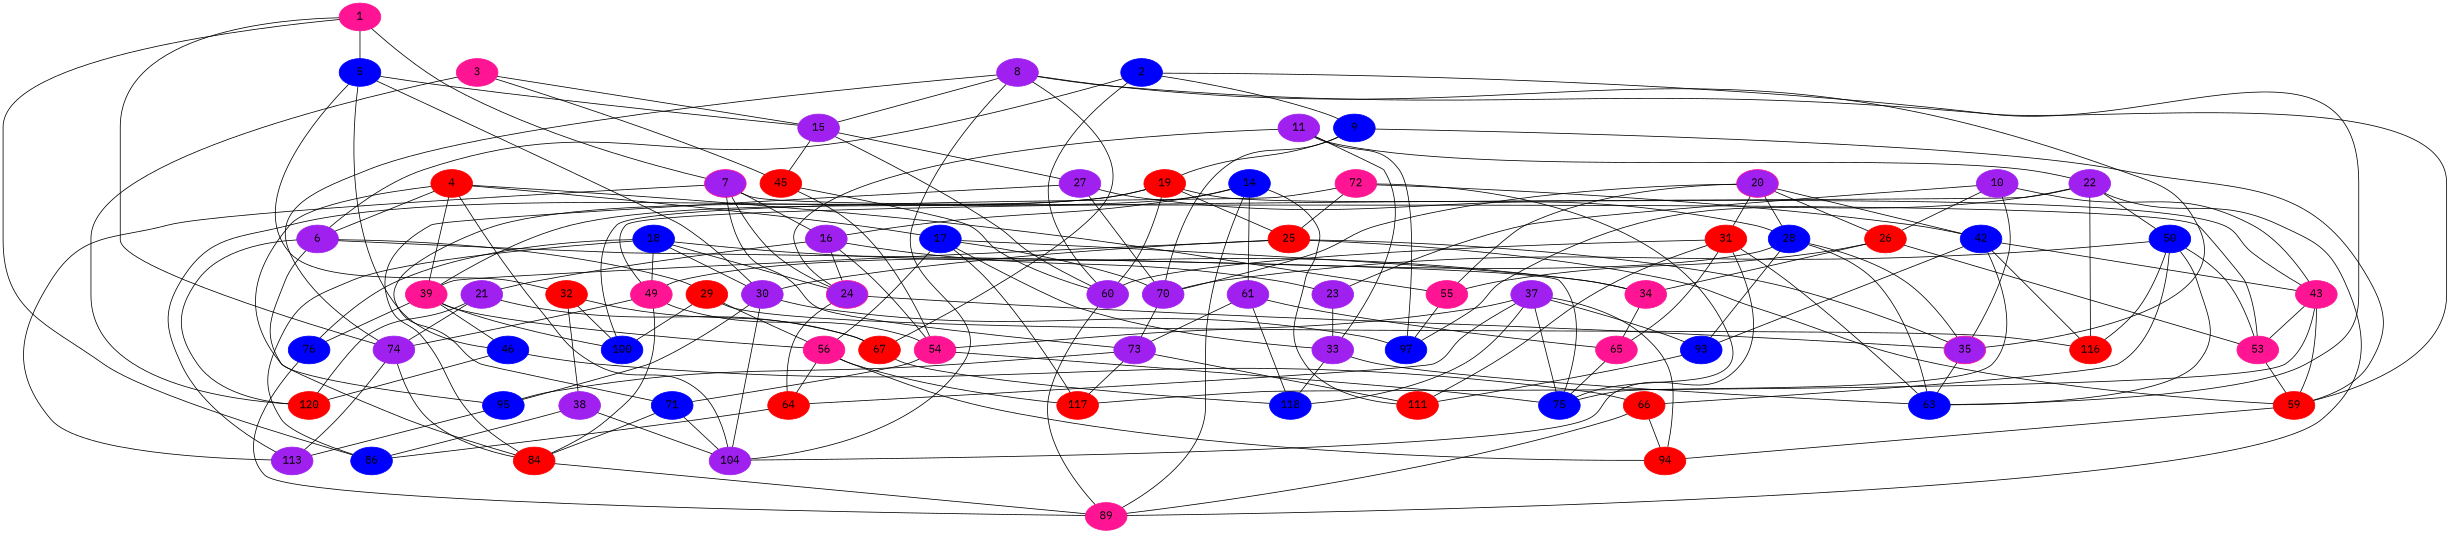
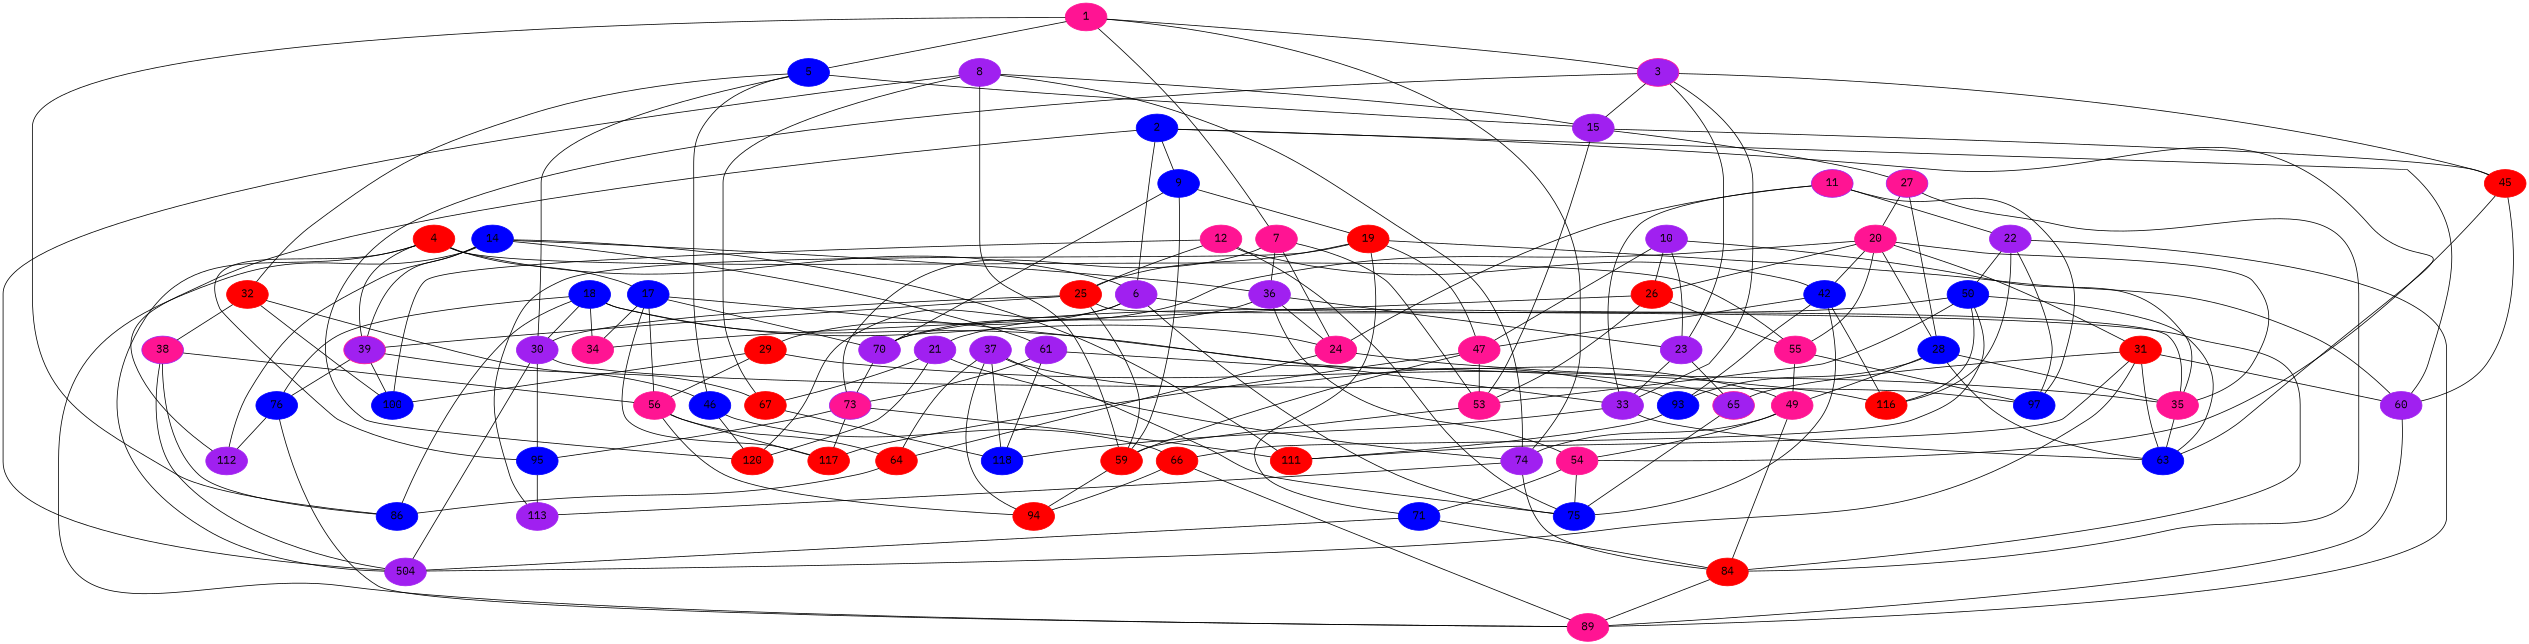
edge "1" -- "3": added
node "3": fillcolor deeppink -> purple
edge "8" -- "35": now "20" -- "35"
node "11": fillcolor purple -> deeppink
node "7": fillcolor purple -> deeppink
node "27": fillcolor purple -> deeppink
node "72": label "72" -> "12"
node "20": fillcolor purple -> deeppink
edge "22" -- "49": now "55" -- "49"
edge "3" -- "23": added
edge "7" -- "113": removed
edge "15" -- "60": now "15" -- "53"
node "16": label "16" -> "36"
edge "27" -- "70": now "27" -- "20"
edge "3" -- "33": added
node "39": fillcolor deeppink -> purple
node "24": fillcolor purple -> deeppink
node "43": label "43" -> "47"
edge "34" -- "65": now "23" -- "65"
edge "39" -- "56": now "38" -- "56"
edge "37" -- "54": removed
node "73": fillcolor purple -> deeppink
node "65": fillcolor deeppink -> purple
node "35": fillcolor purple -> deeppink
node "38": fillcolor purple -> deeppink
node "112": added
node "104": label "104" -> "504"
